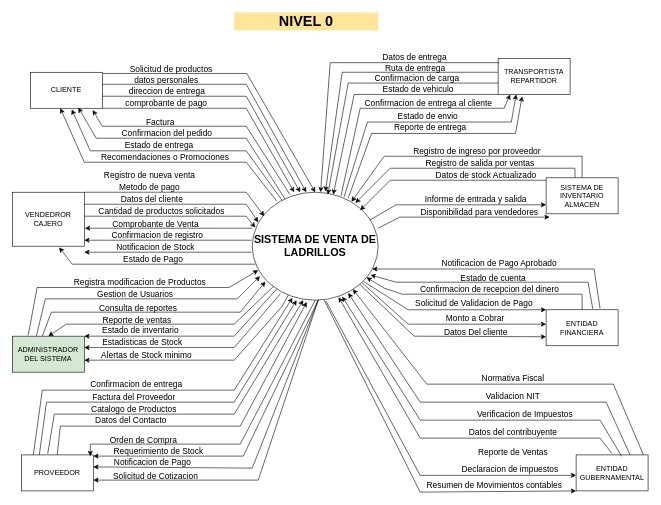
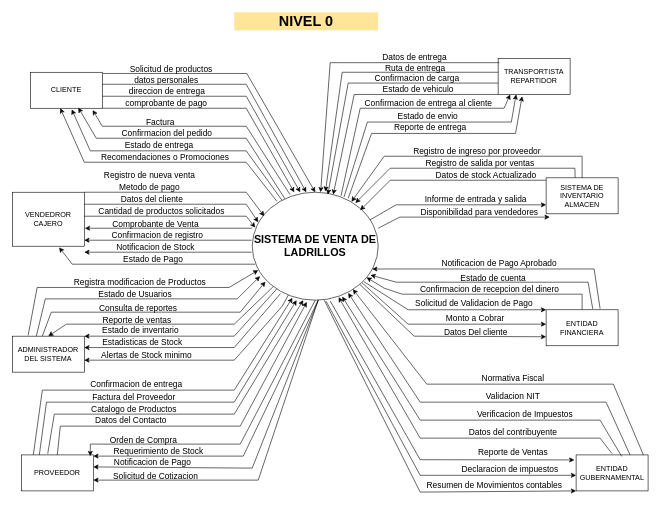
node "Gestion de Usuarios": label "Gestion de Usuarios" -> "Estado de Usuarios"
node "ADMINISTRADOR DEL SISTEMA": fillcolor #d5e8d4 -> #ffffff
edge "SISTEMA DE VENTA DE LADRILLOS" -> "ENTIDAD GUBERNAMENTAL": added
